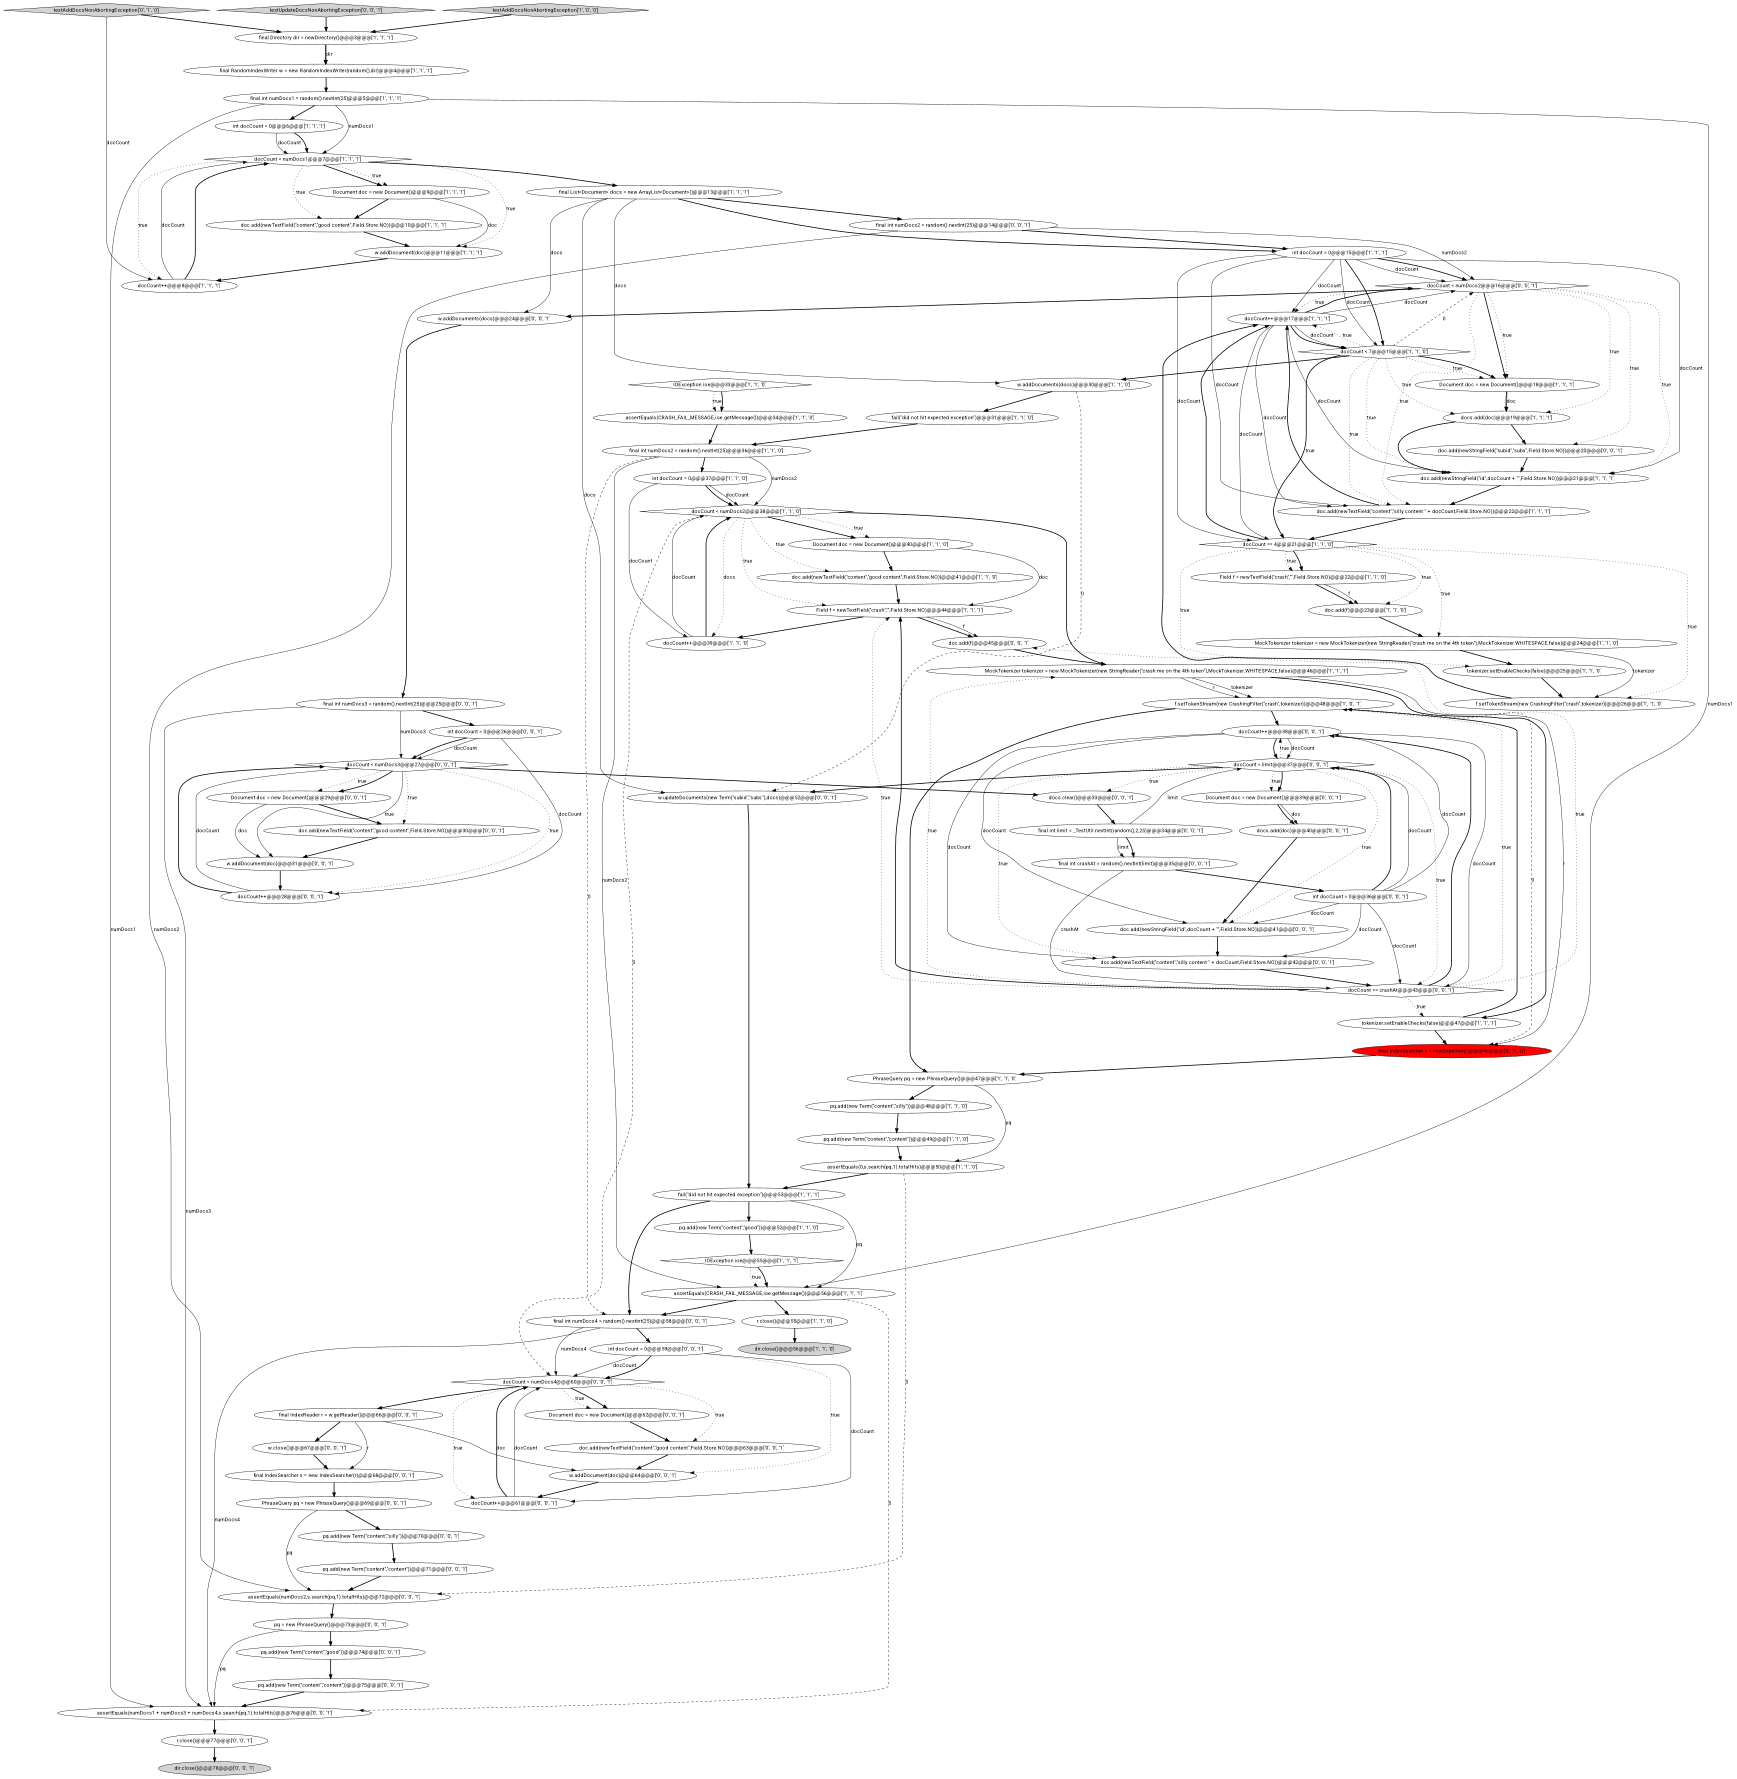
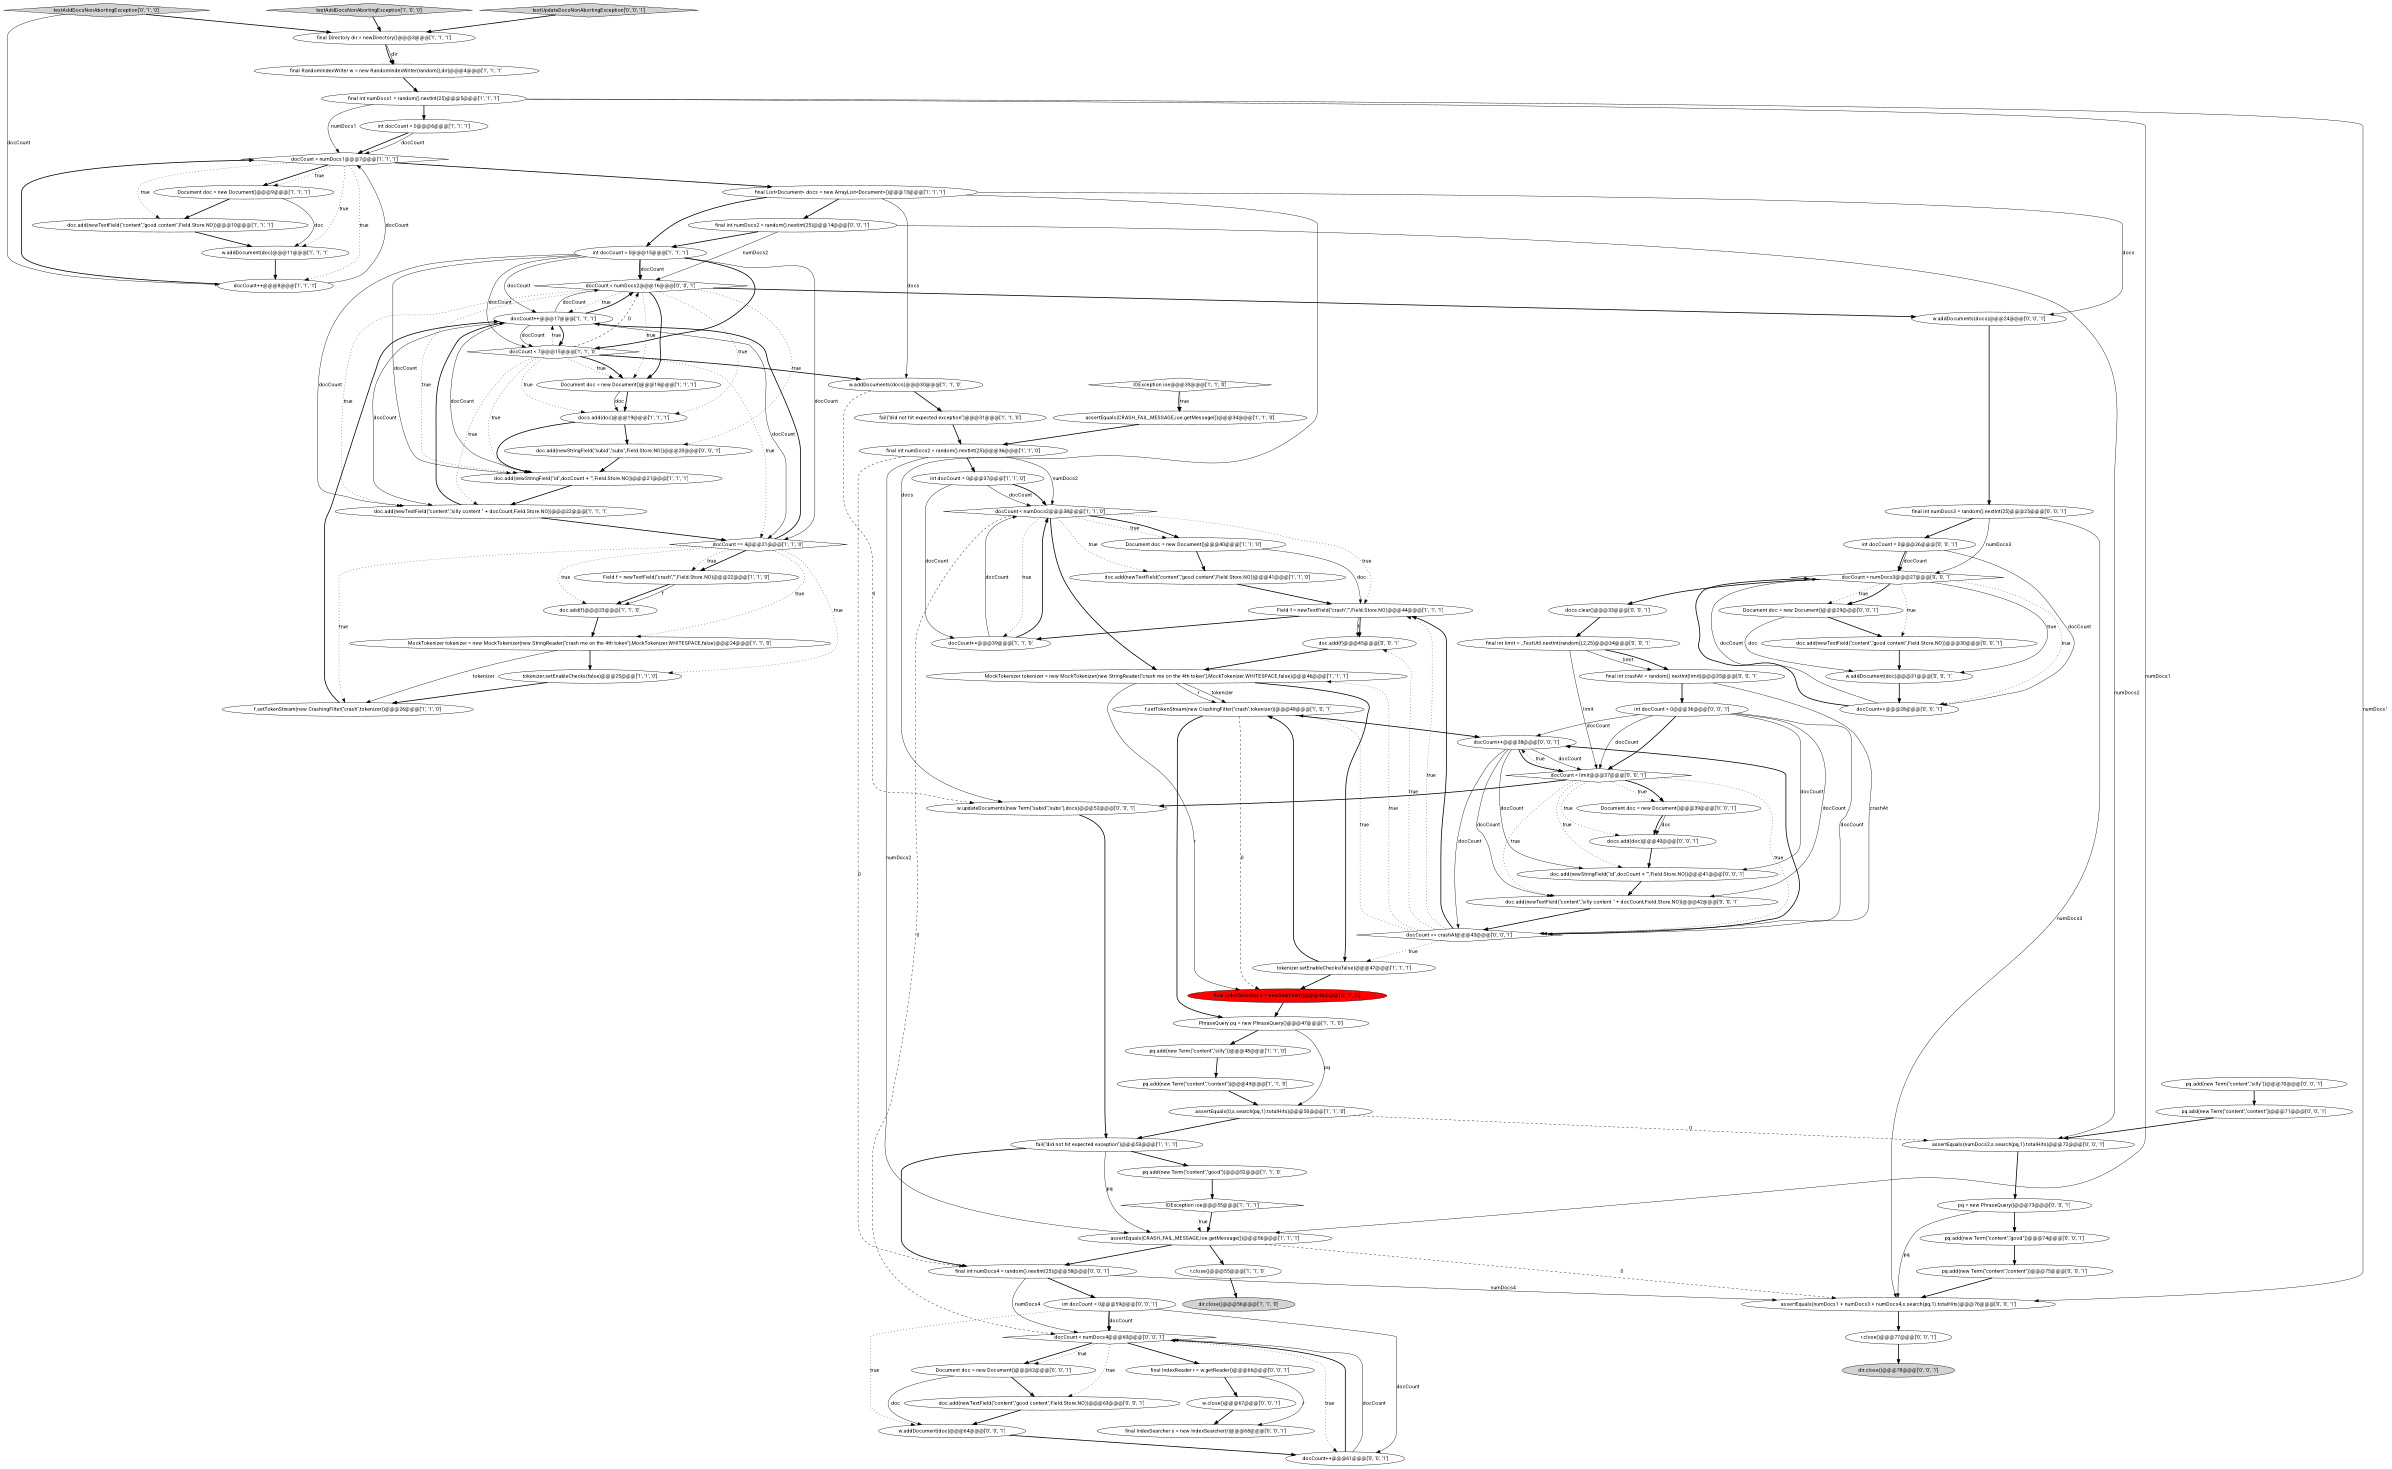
edge "docCount < 7@@@15@@@['1', '1', '0']" -> "docCount == 4@@@21@@@['1', '1', '0']": style bold -> dotted
edge "docCount < numDocs2@@@38@@@['1', '1', '0']" -> "docCount++@@@39@@@['1', '1', '0']": label "docs" -> "true"
edge "docCount < limit@@@37@@@['0', '0', '1']" -> "docs.clear()@@@33@@@['0', '0', '1']": now "docCount < limit@@@37@@@['0', '0', '1']" -> "docs.add(doc)@@@40@@@['0', '0', '1']"
edge "final IndexReader r = w.getReader()@@@66@@@['0', '0', '1']" -> "w.addDocument(doc)@@@64@@@['0', '0', '1']": now "Document doc = new Document()@@@62@@@['0', '0', '1']" -> "w.addDocument(doc)@@@64@@@['0', '0', '1']"
node "PhraseQuery pq = new PhraseQuery()@@@69@@@['0', '0', '1']": removed
